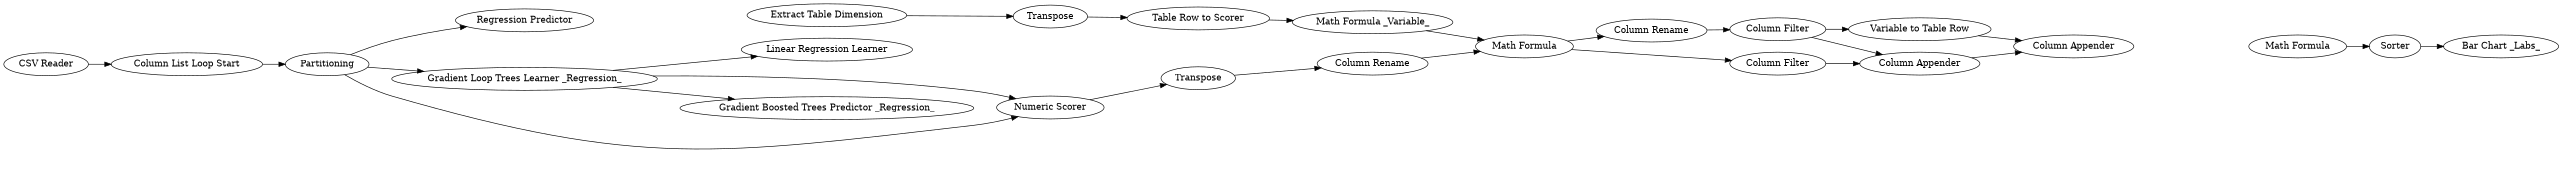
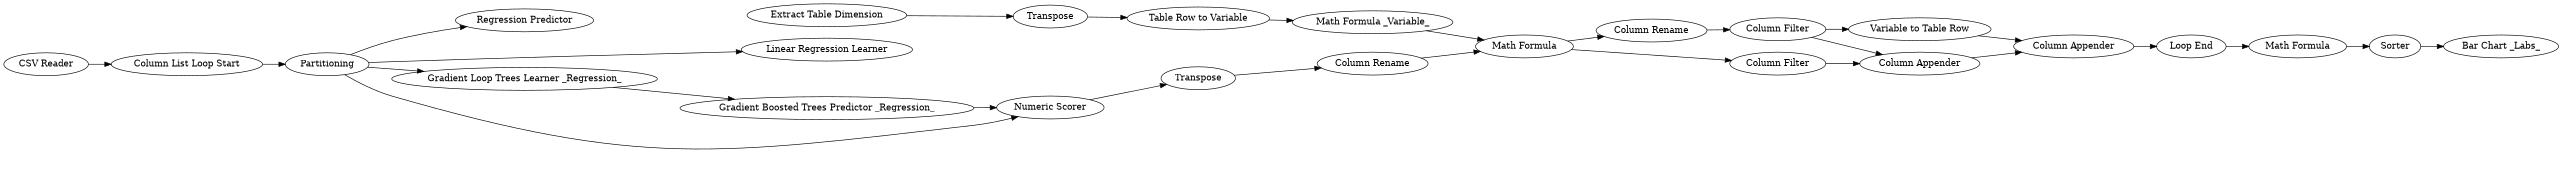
node "Table Row to Scorer": label "Table Row to Scorer" -> "Table Row to Variable"
node "Loop End": added
edge "Gradient Loop Trees Learner _Regression_" -> "Linear Regression Learner": now "Partitioning" -> "Linear Regression Learner"
edge "Gradient Loop Trees Learner _Regression_" -> "Numeric Scorer": now "Gradient Boosted Trees Predictor _Regression_" -> "Numeric Scorer"
